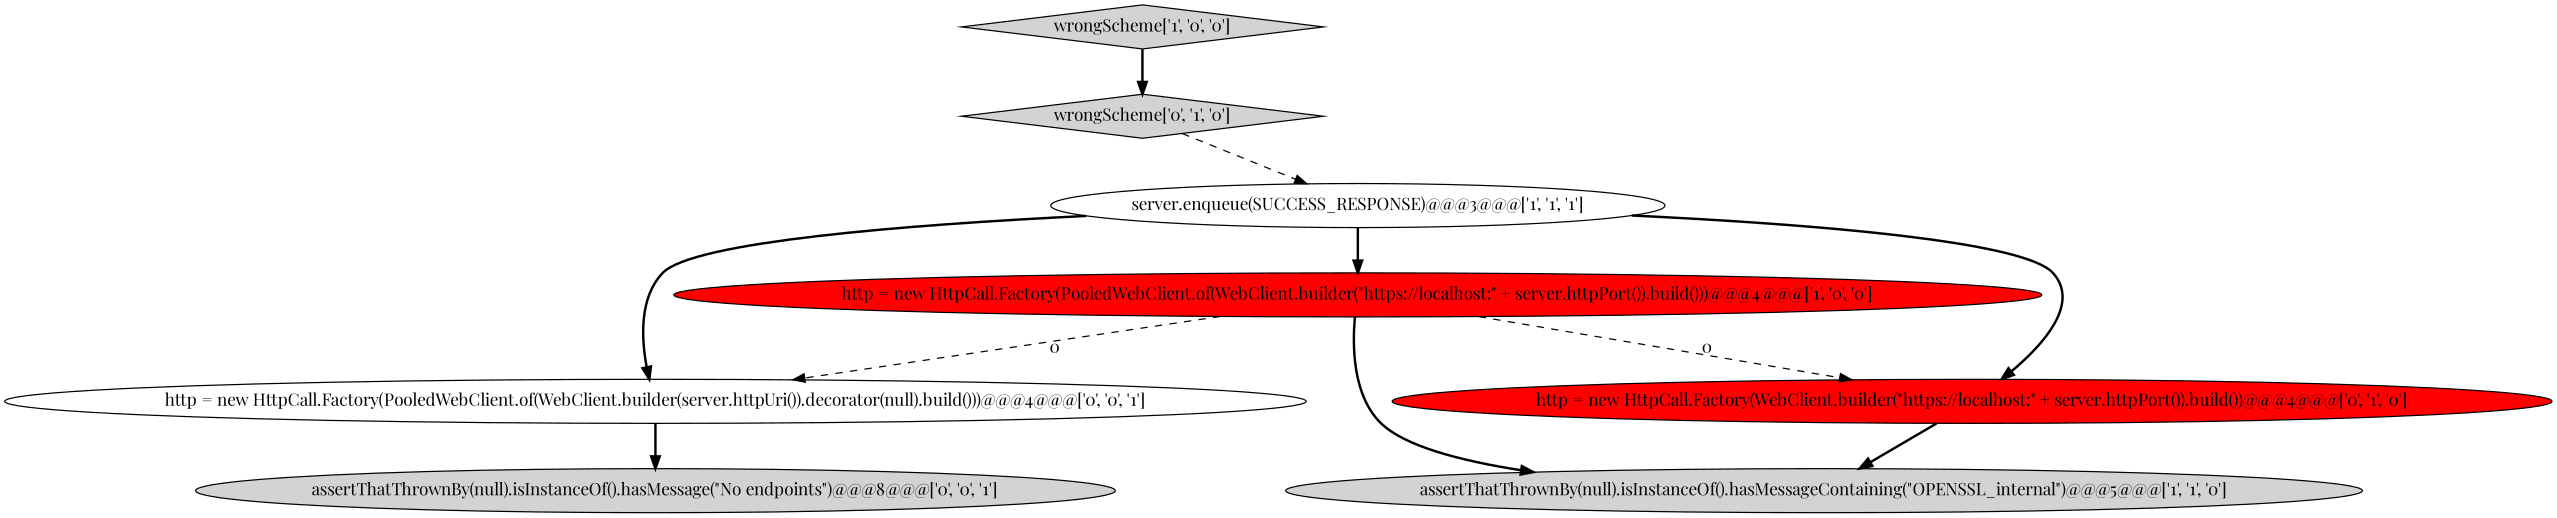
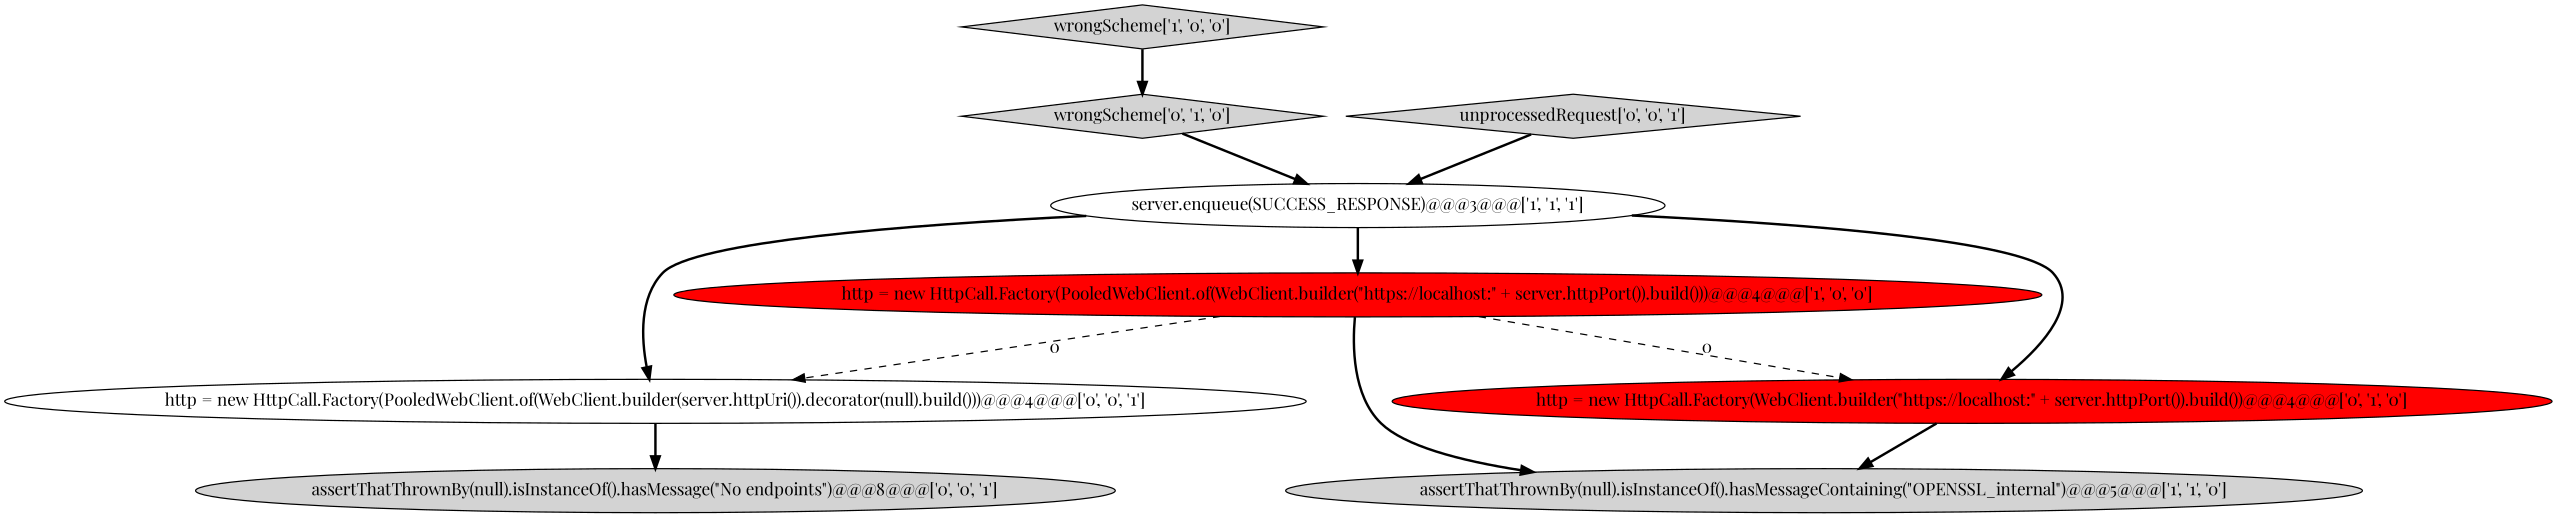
node "unprocessedRequest['0', '0', '1']": added
edge "wrongScheme['0', '1', '0']" -> "server.enqueue(SUCCESS_RESPONSE)@@@3@@@['1', '1', '1']": style dashed -> bold
